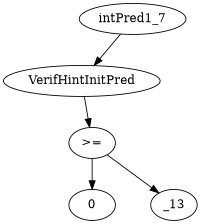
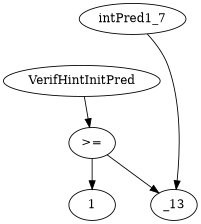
edge "intPred1_7" -> "VerifHintInitPred": now "intPred1_7" -> "_13"
node "0": label "0" -> "1"
